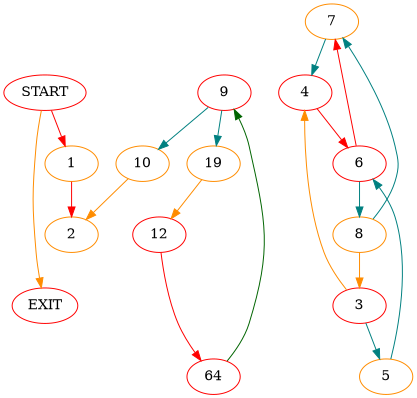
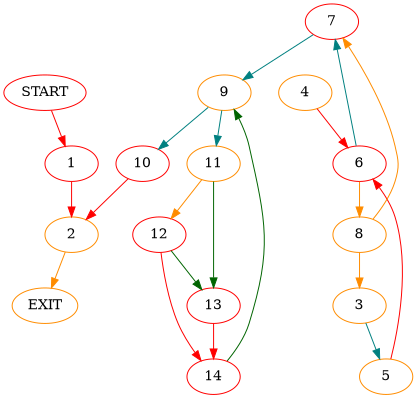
node "7": color darkorange -> red
edge "7" -> "4": now "7" -> "9"
node "9": color red -> darkorange
node "4": color red -> darkorange
edge "6" -> "7": color red -> teal
edge "8" -> "7": color teal -> darkorange
node "1": color darkorange -> red
node "10": color darkorange -> red
node "19": label "19" -> "11"
edge "START" -> "EXIT": now "2" -> "EXIT"
edge "6" -> "8": color teal -> darkorange
edge "10" -> "2": color darkorange -> red
edge "3" -> "4": removed
edge "5" -> "6": color teal -> red
node "EXIT": color red -> darkorange
node "13": added
node "3": color red -> darkorange
node "64": label "64" -> "14"
